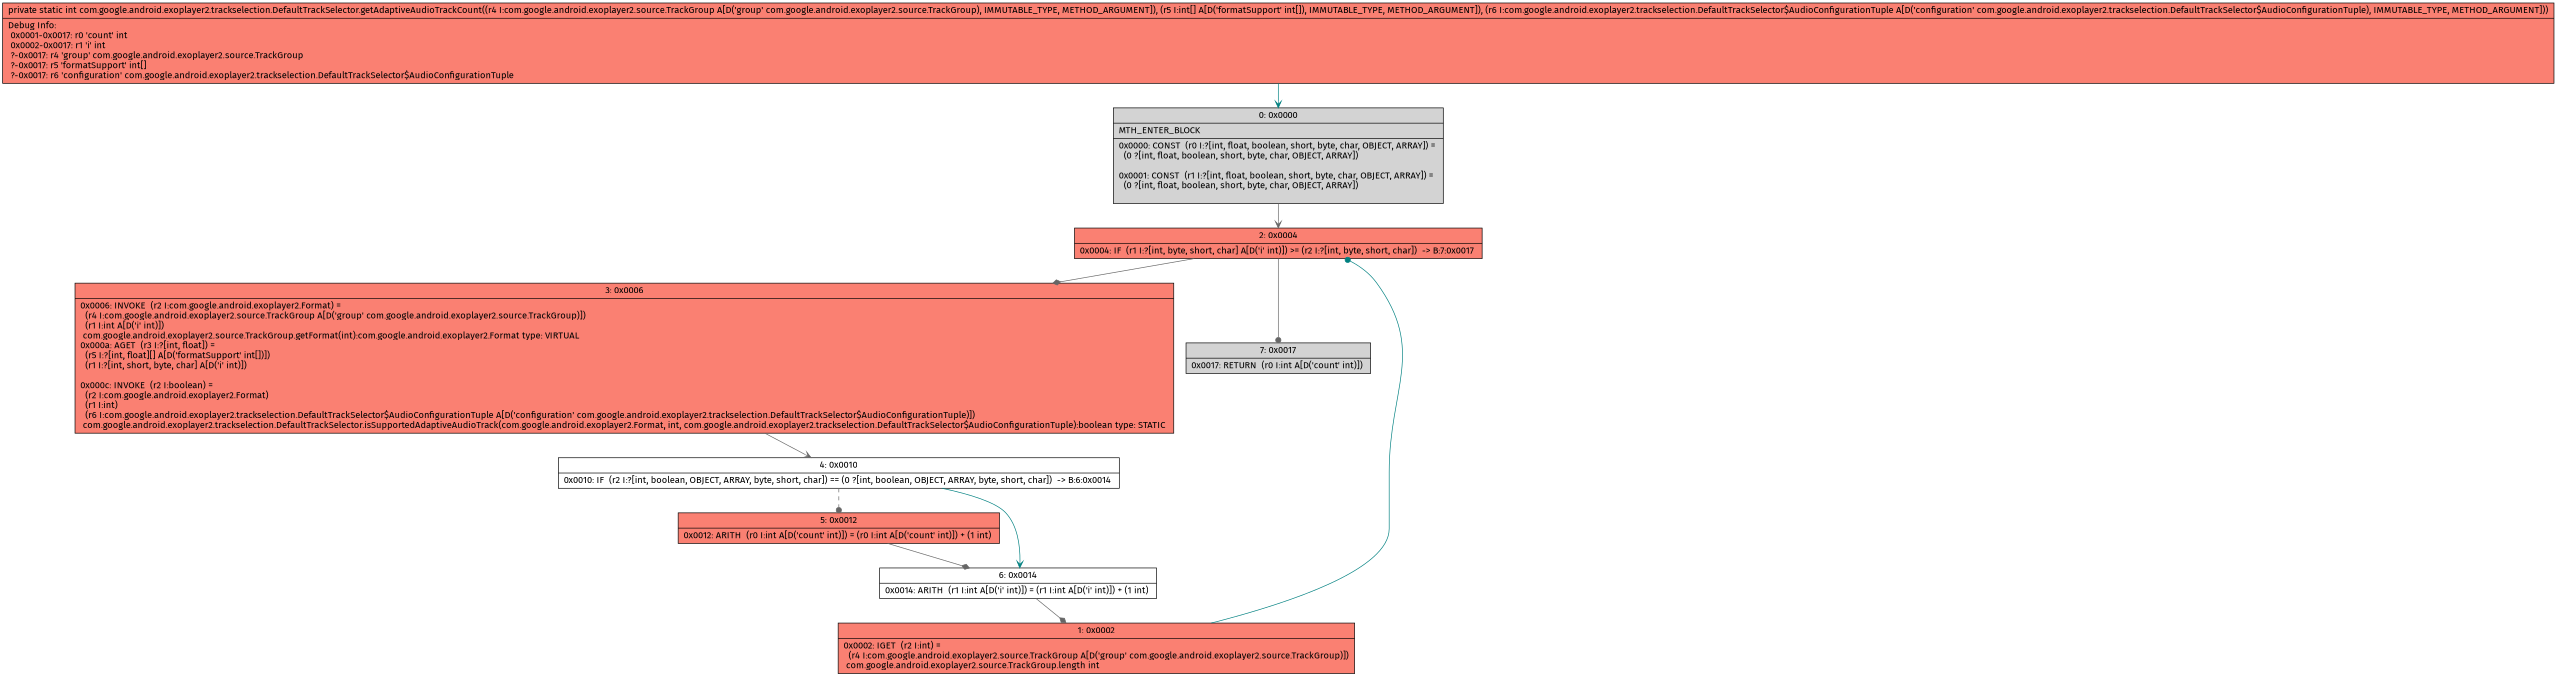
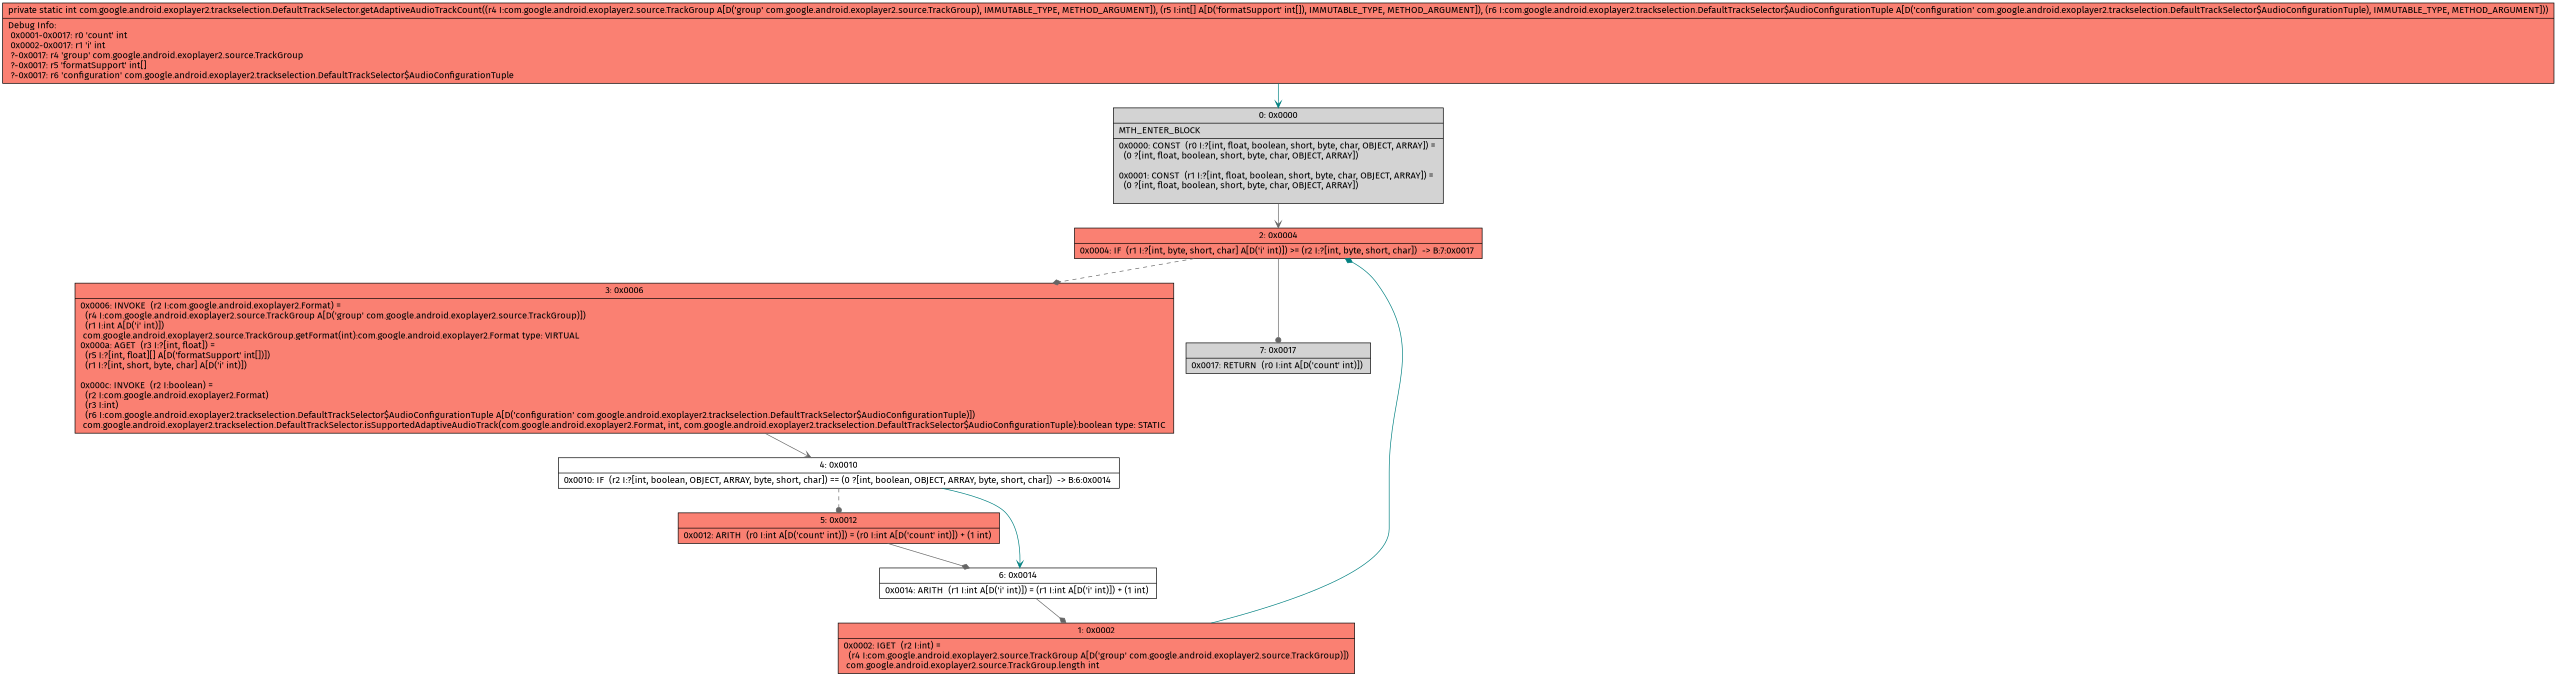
edge "2: 0x0004" -> "3: 0x0006": style solid -> dashed
node "3: 0x0006": text "(r1 I:int)" -> "(r3 I:int)"
edge "1: 0x0002" -> "2: 0x0004": arrowhead dot -> diamond
